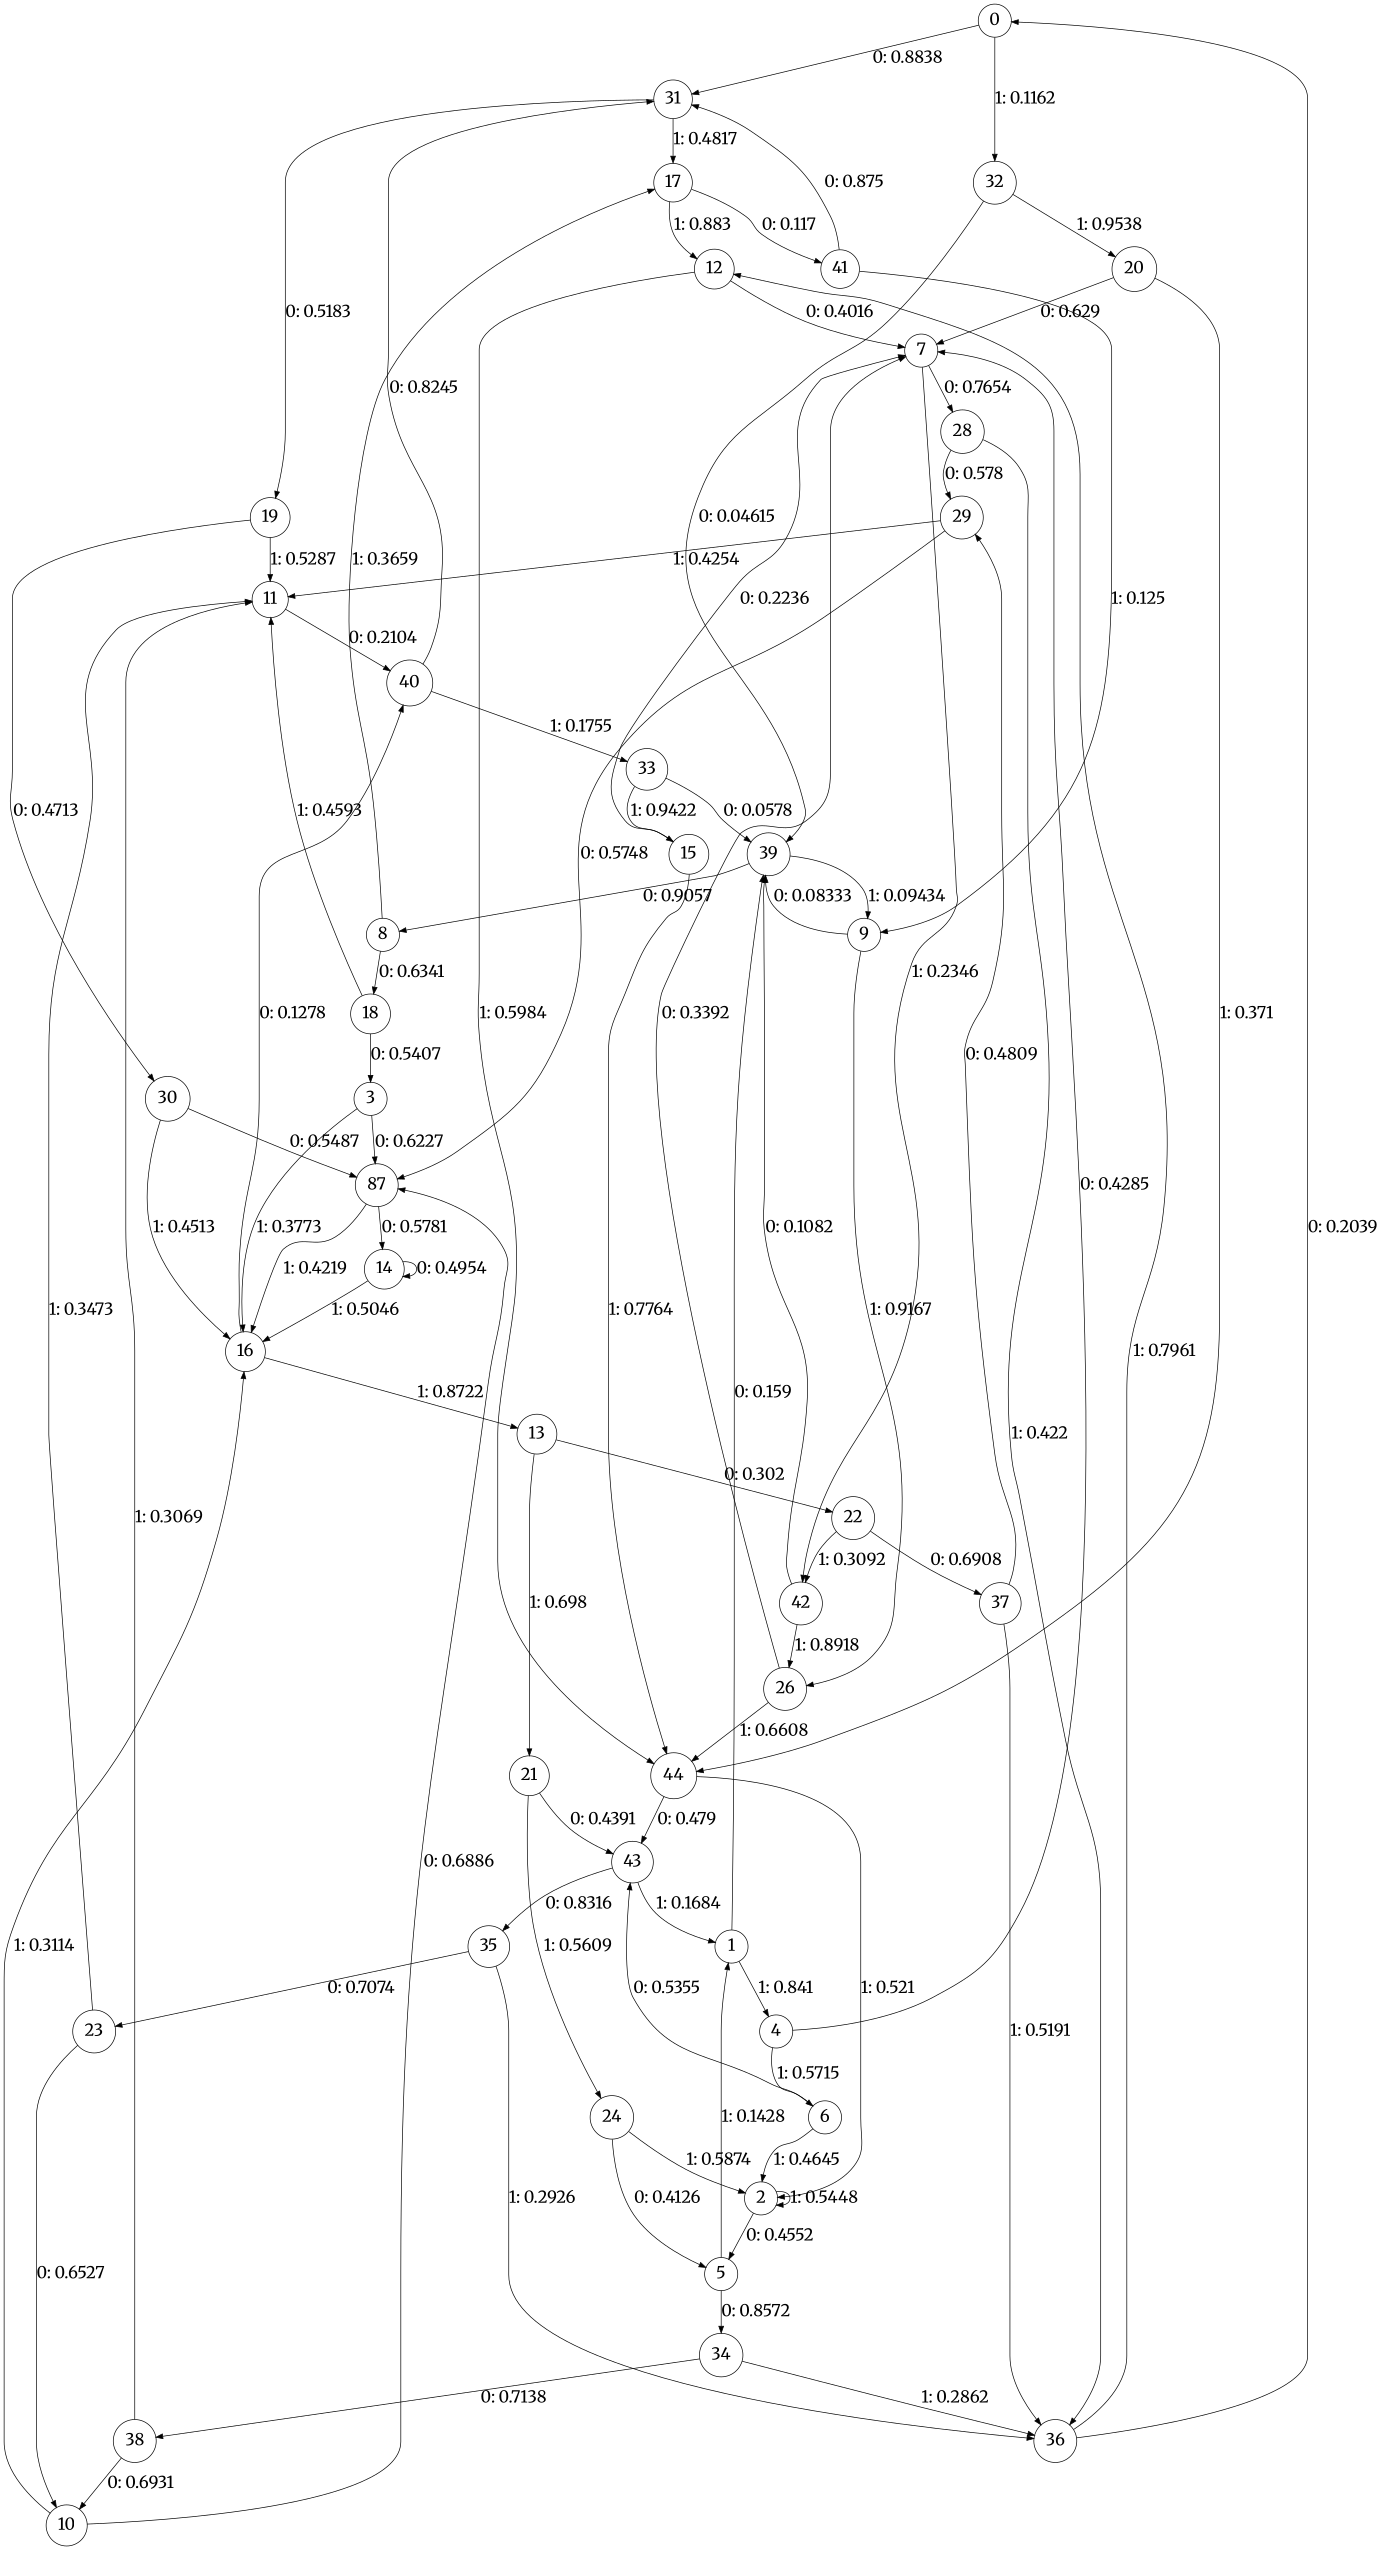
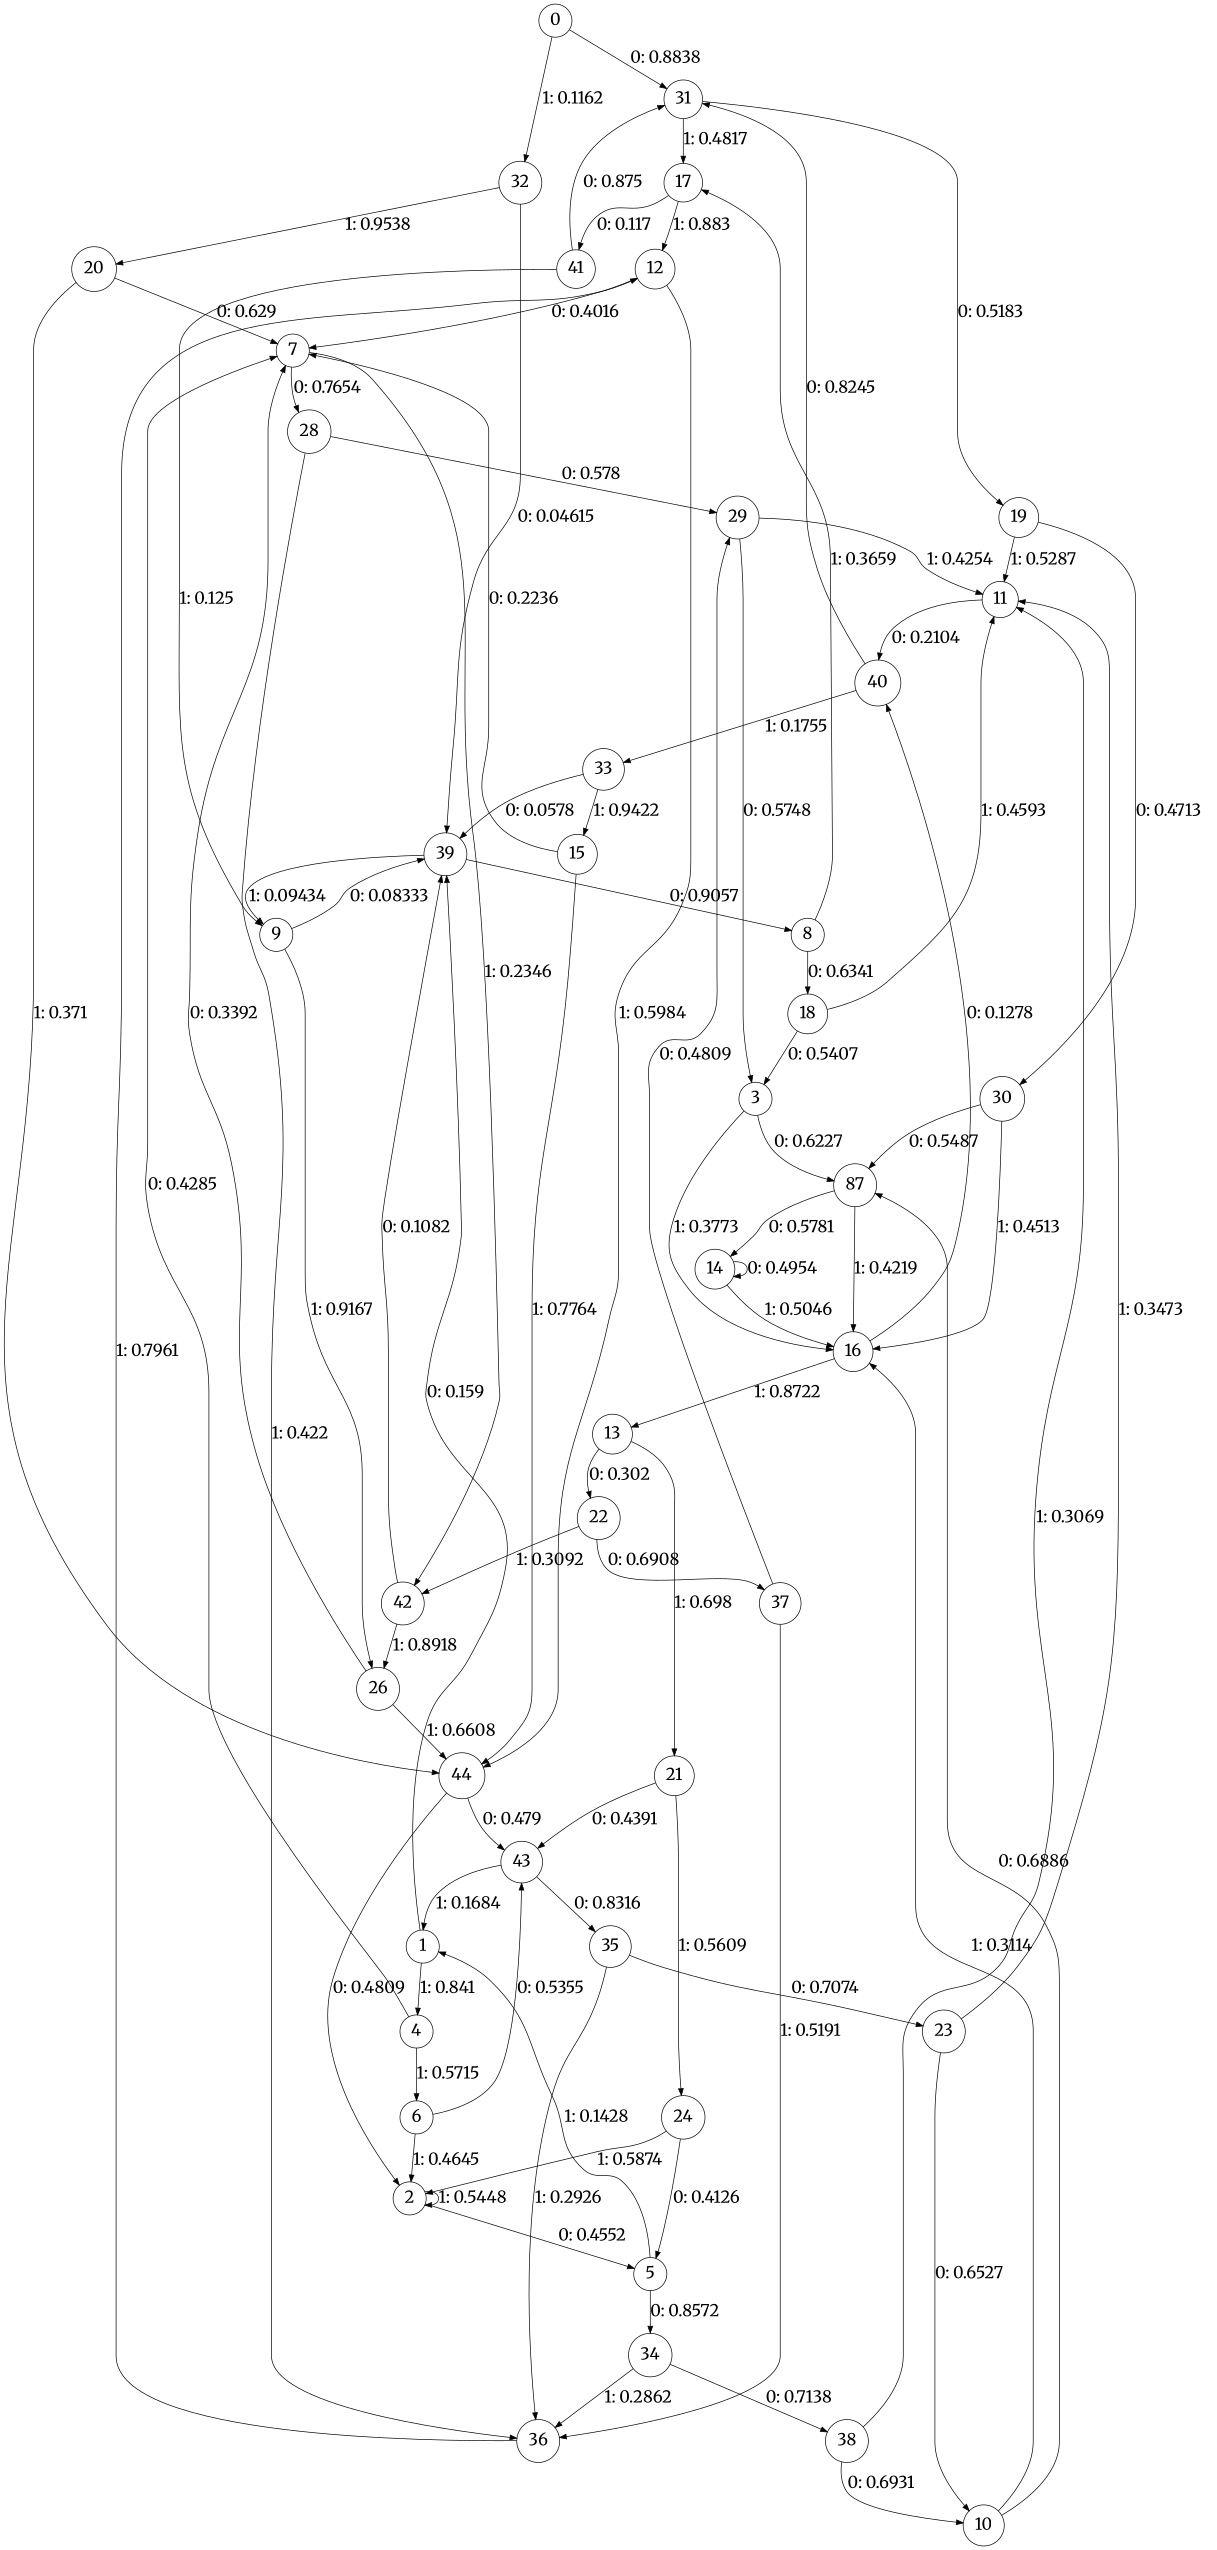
edge "29" -> "87": now "29" -> "3"
edge "36" -> "0": removed, label "0: 0.2039"
edge "44" -> "2": label "1: 0.521    " -> "0: 0.4809   "
